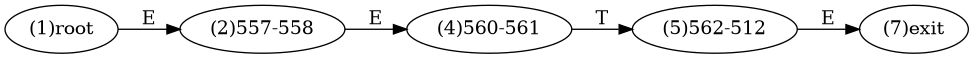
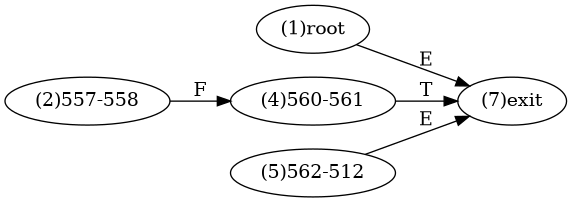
edge "(2)557-558" -> "(4)560-561": label "E" -> "F"
edge "(1)root" -> "(2)557-558": now "(1)root" -> "(7)exit"
edge "(4)560-561" -> "(5)562-512": now "(4)560-561" -> "(7)exit"
